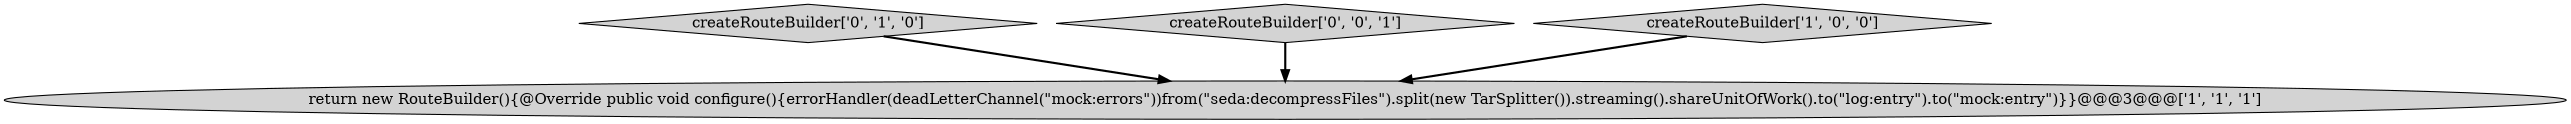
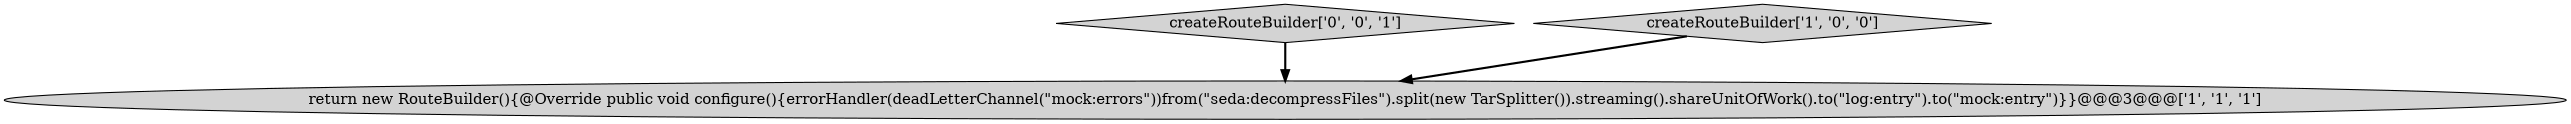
node "createRouteBuilder['0', '1', '0']": removed
